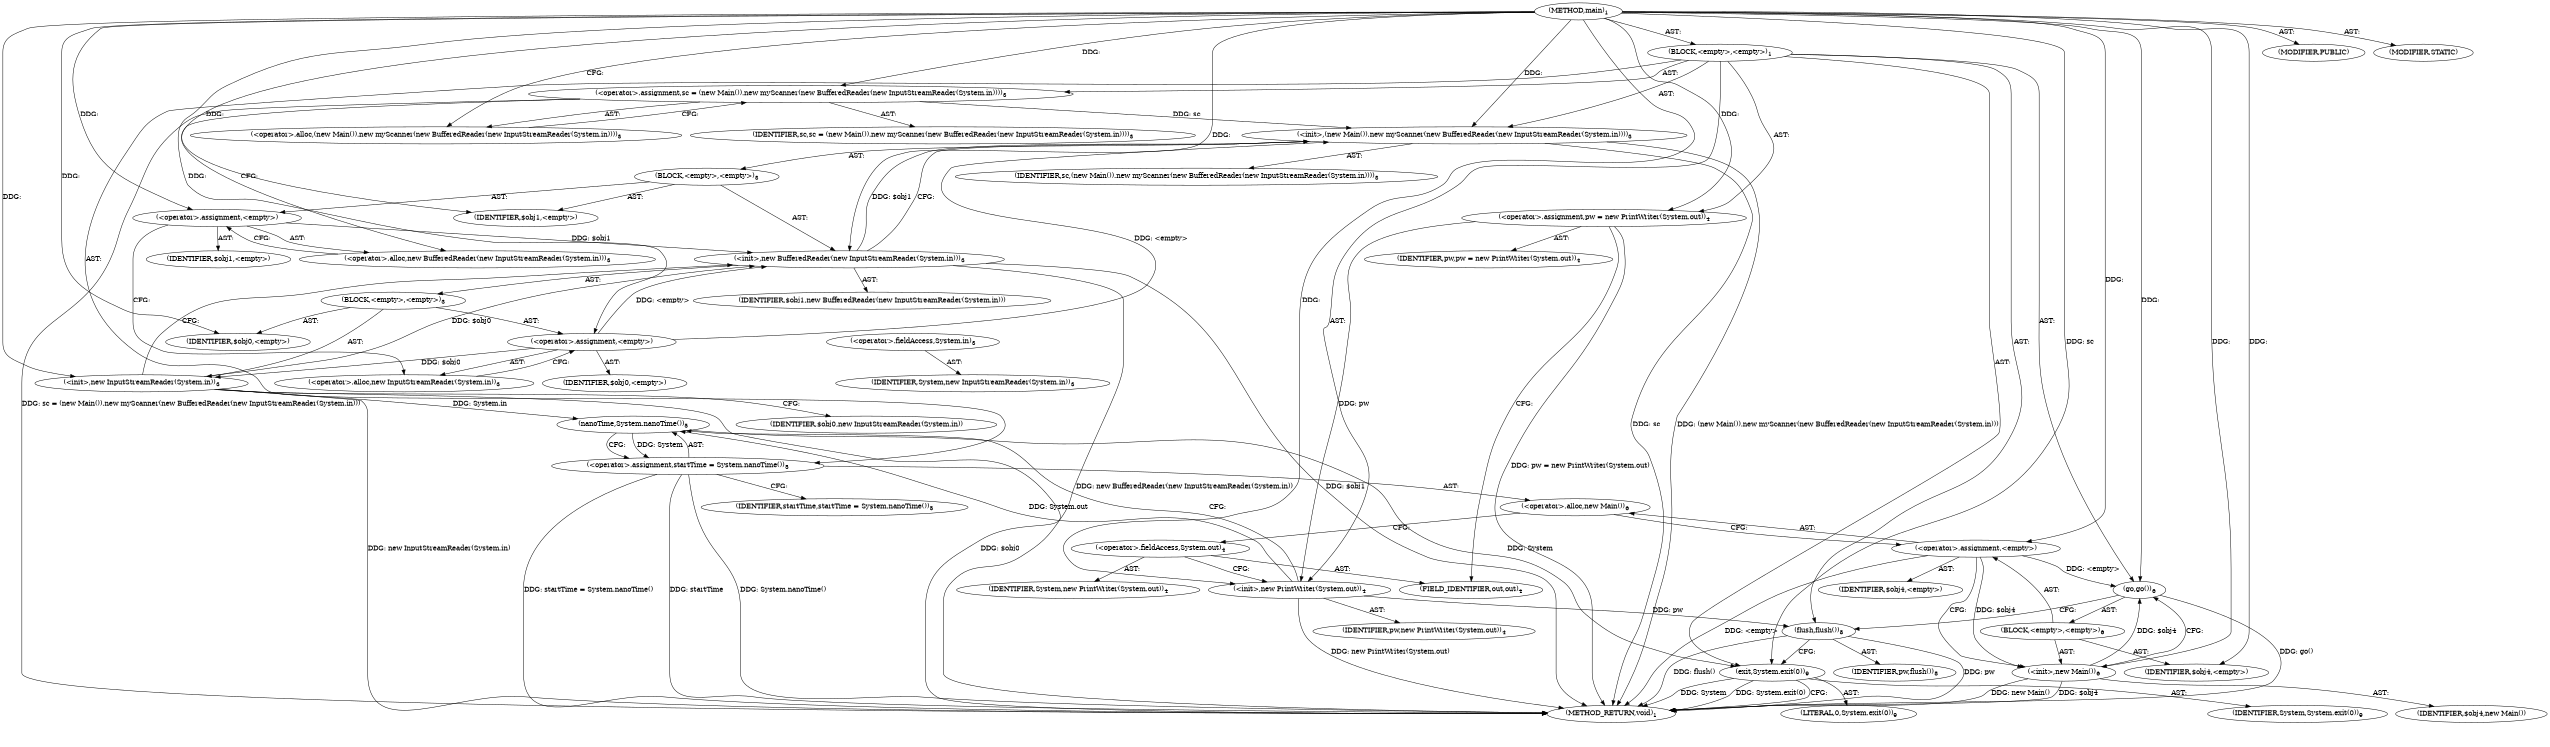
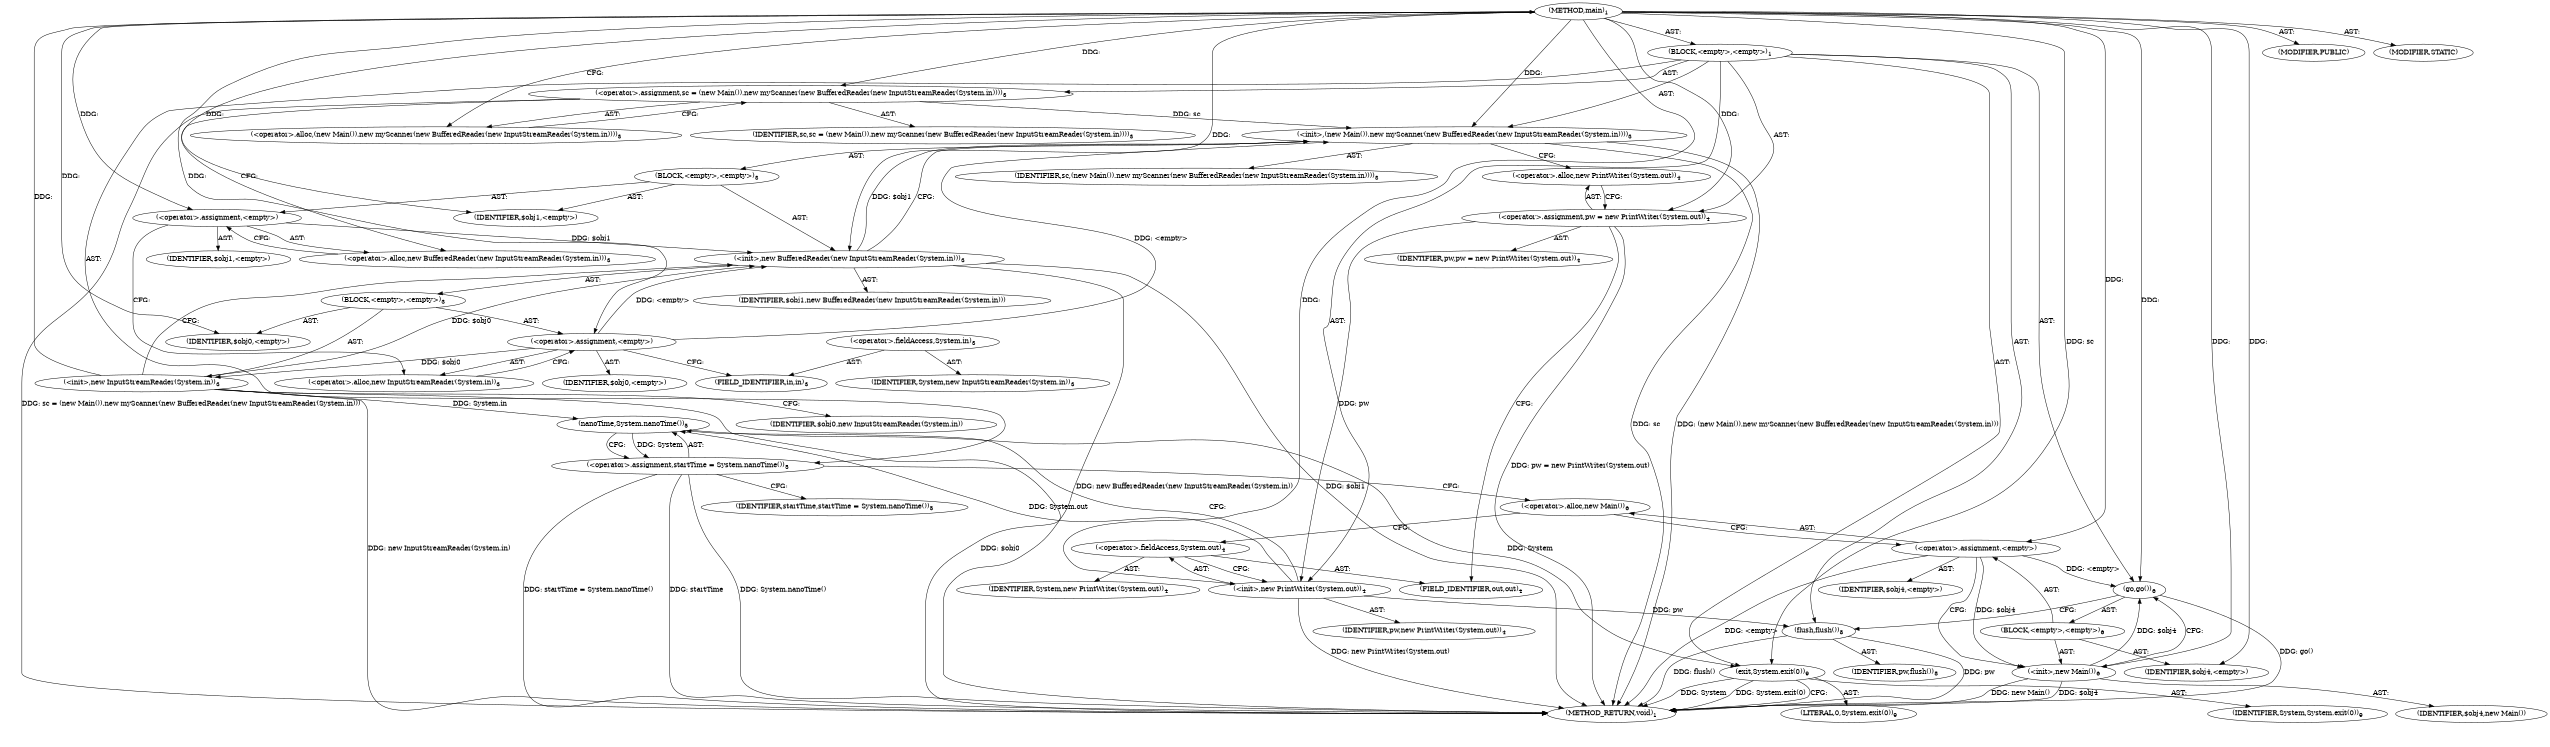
edge "(METHOD,main)" -> "(<init>,new InputStreamReader(System.in))": reversed
node "(<operator>.alloc,new PrintWriter(System.out))": added
node "(FIELD_IDENTIFIER,in,in)": added
edge "(<operator>.assignment,startTime = System.nanoTime())" -> "(<operator>.alloc,new Main())": label "AST: " -> "CFG: "
edge "(<init>,new PrintWriter(System.out))" -> "(<operator>.fieldAccess,System.out)": added, label "AST:"
edge "(flush,flush())" -> "(exit,System.exit(0))": removed, label "CFG:"
